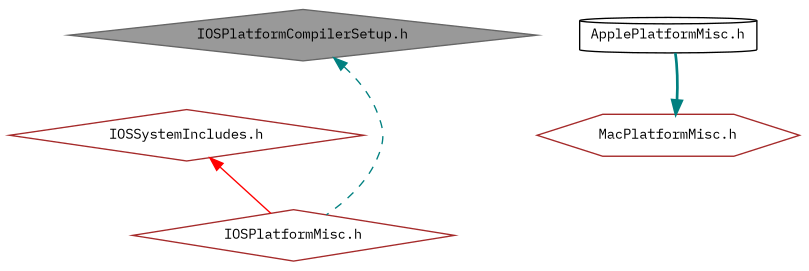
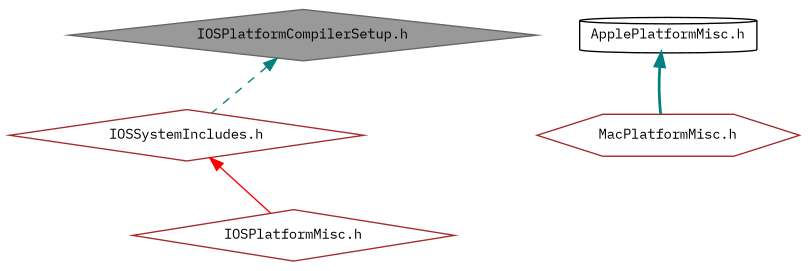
edge "ApplePlatformMisc.h" -> "MacPlatformMisc.h": reversed
edge "IOSPlatformMisc.h" -> "IOSPlatformCompilerSetup.h": now "IOSSystemIncludes.h" -> "IOSPlatformCompilerSetup.h"
